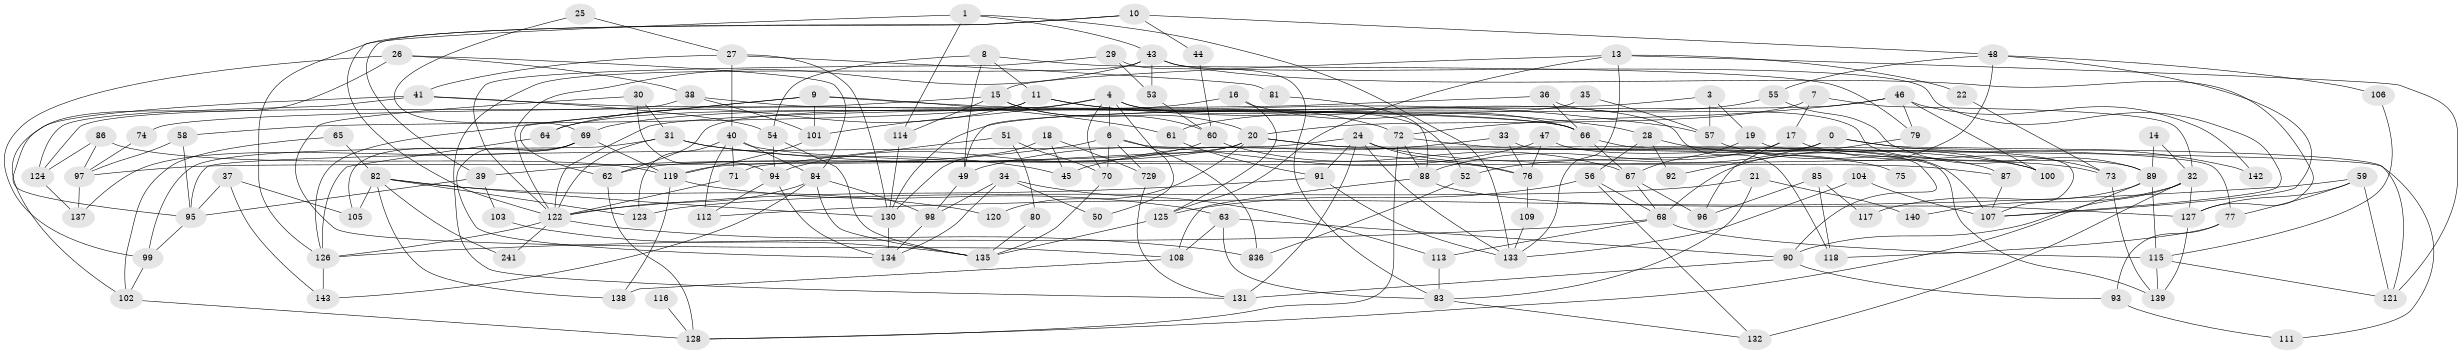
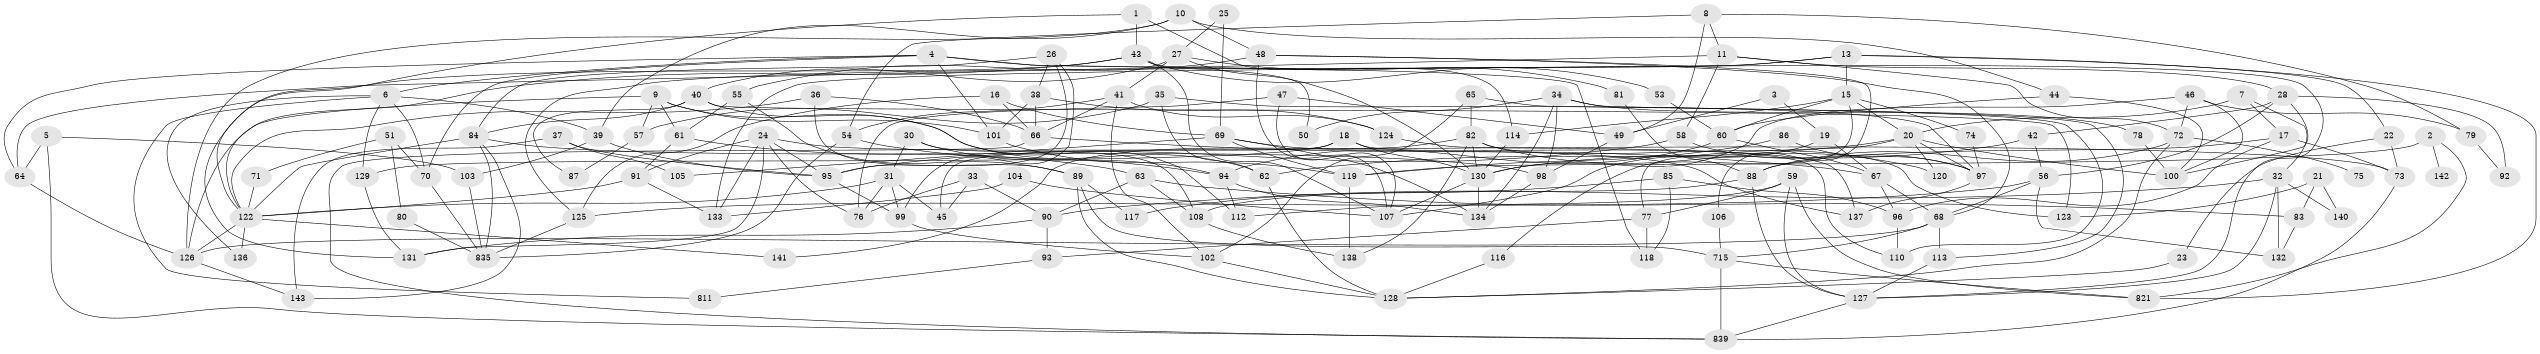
node "29": removed
edge "1" -- "133": removed
edge "35" -- "97": added
edge "46" -- "142": removed
edge "44" -- "100": added
edge "3" -- "57": removed
node "5": added
node "0": label "0" -> "2"
node "42": added
node "78": added
node "14": removed
edge "86" -- "124": removed
edge "40" -- "71": removed
edge "15" -- "116": added
node "729": label "729" -> "129"
node "52": removed
edge "87" -- "107": now "130" -- "107"
edge "82" -- "105": removed
edge "119" -- "63": now "61" -- "63"
node "109": removed
node "241": label "241" -> "141"
node "135": label "135" -> "835"
node "836": label "836" -> "136"
node "110": added
node "115": label "115" -> "715"
node "23": added
edge "113" -- "83": now "113" -- "127"
node "139": label "139" -> "839"
node "121": label "121" -> "821"
node "111": label "111" -> "811"
